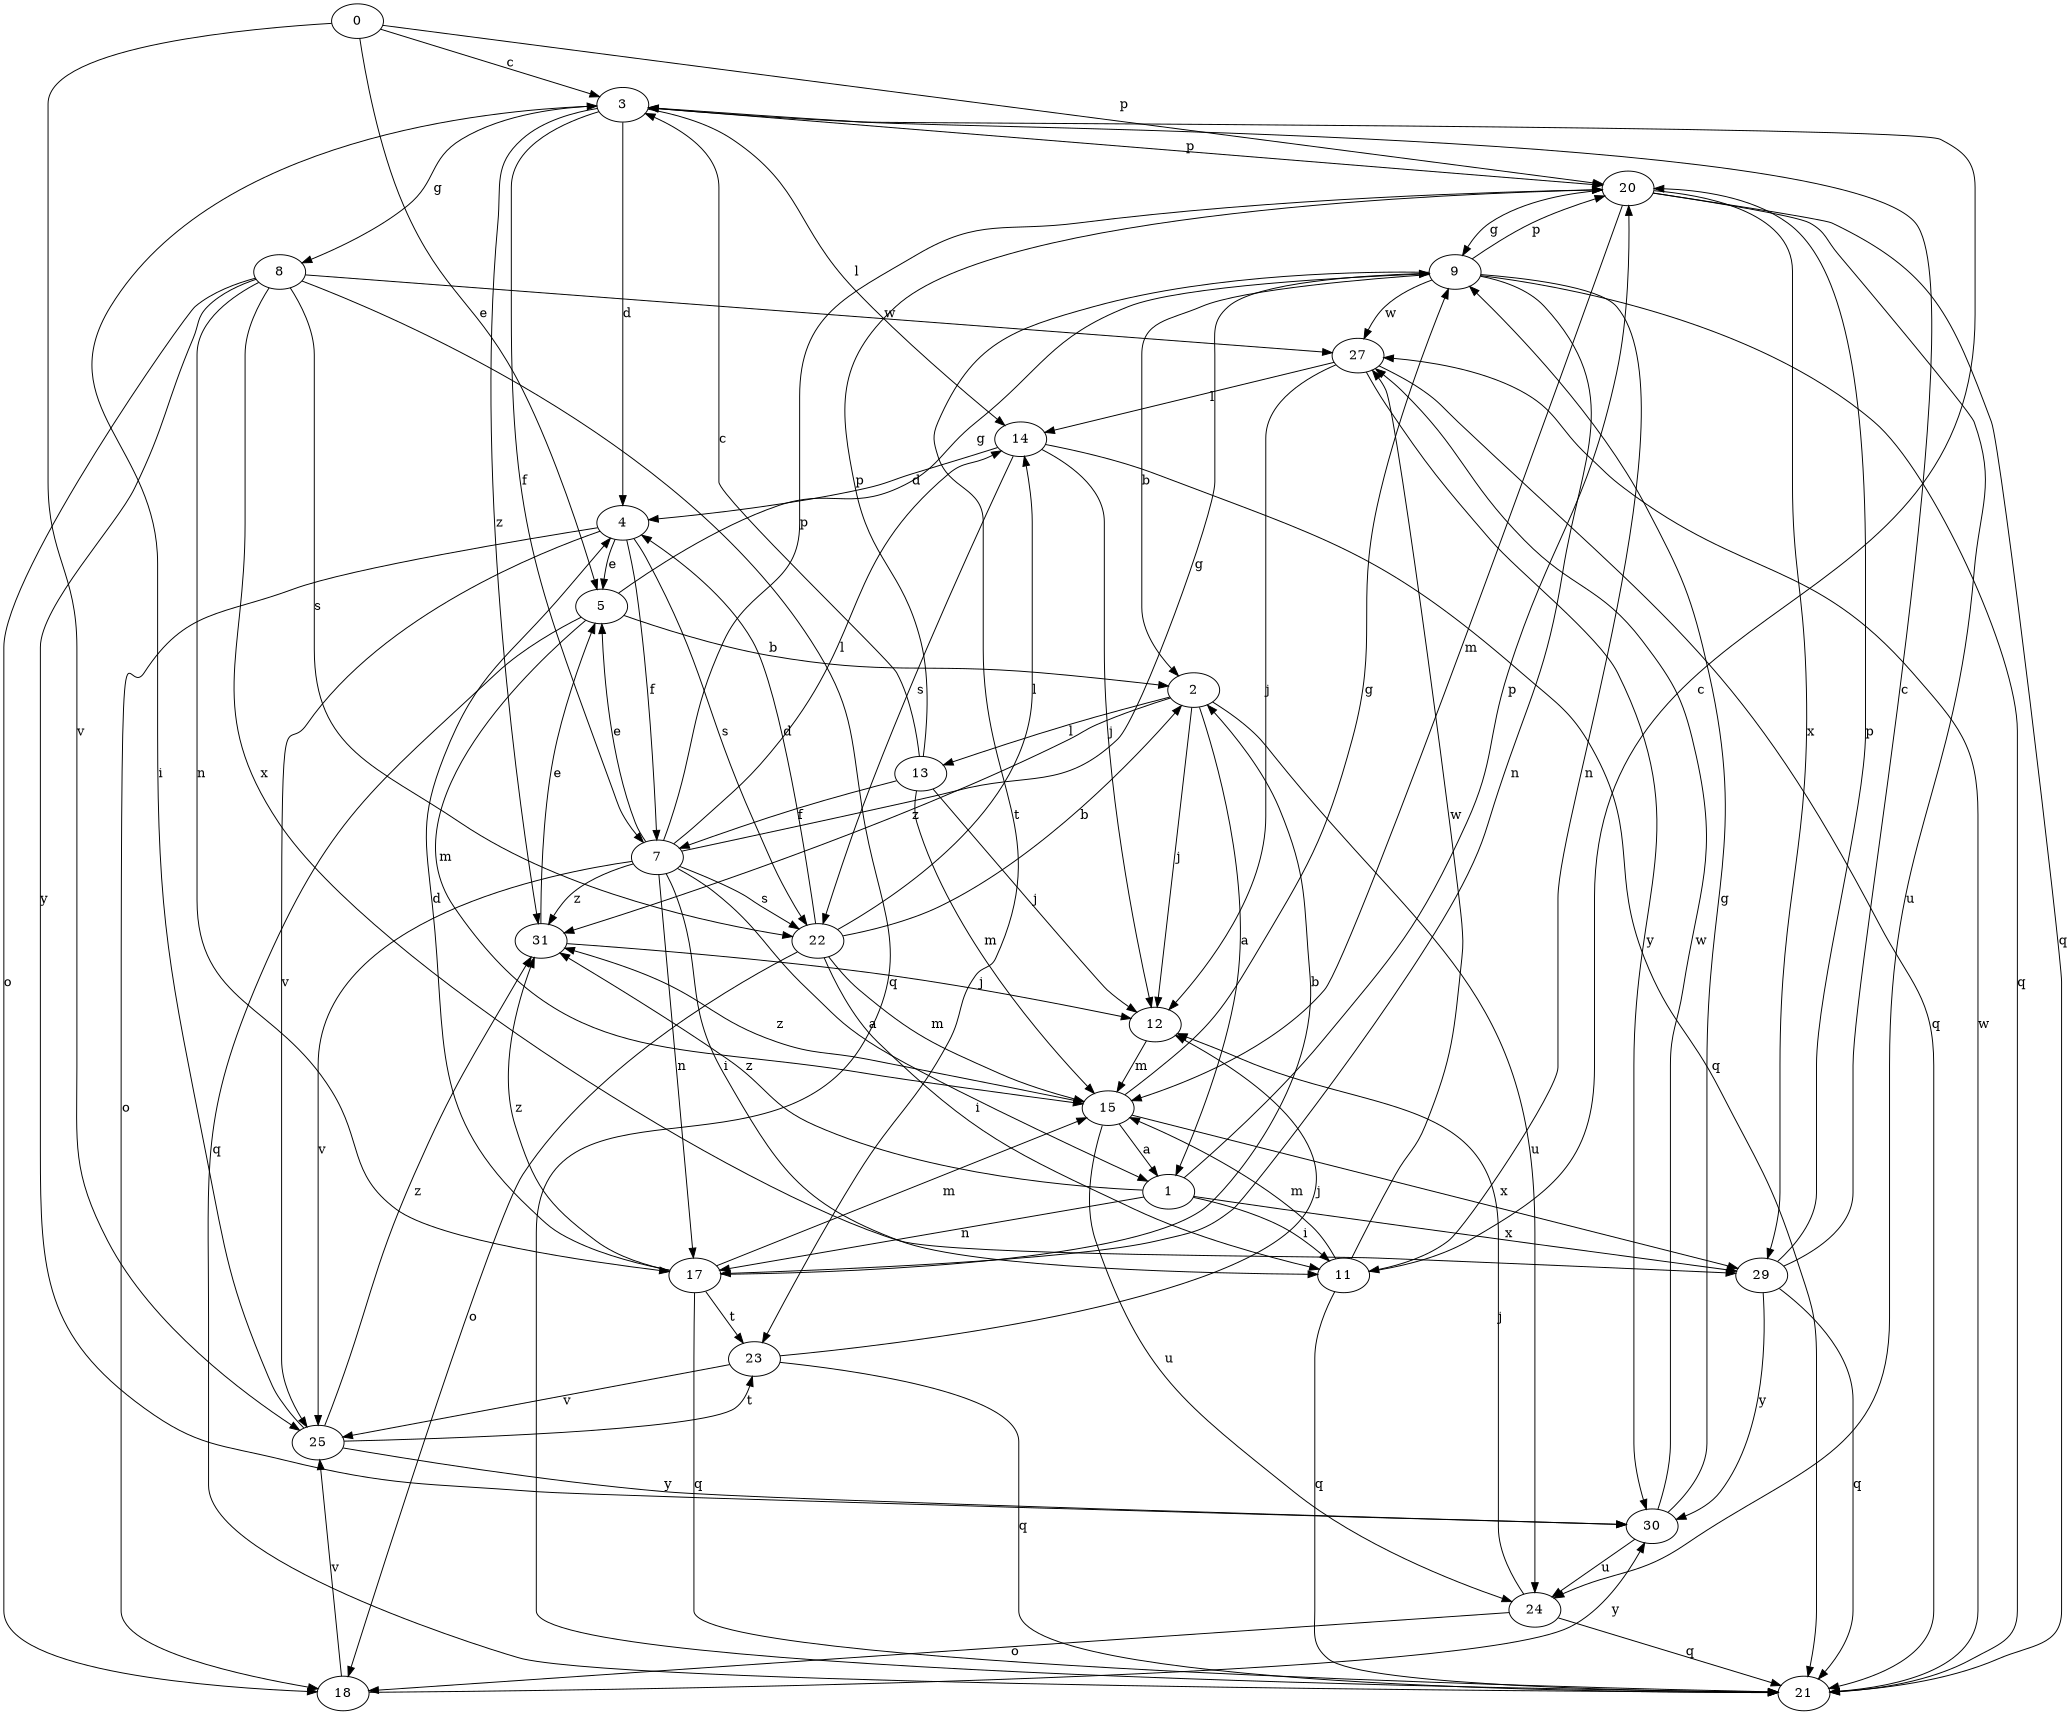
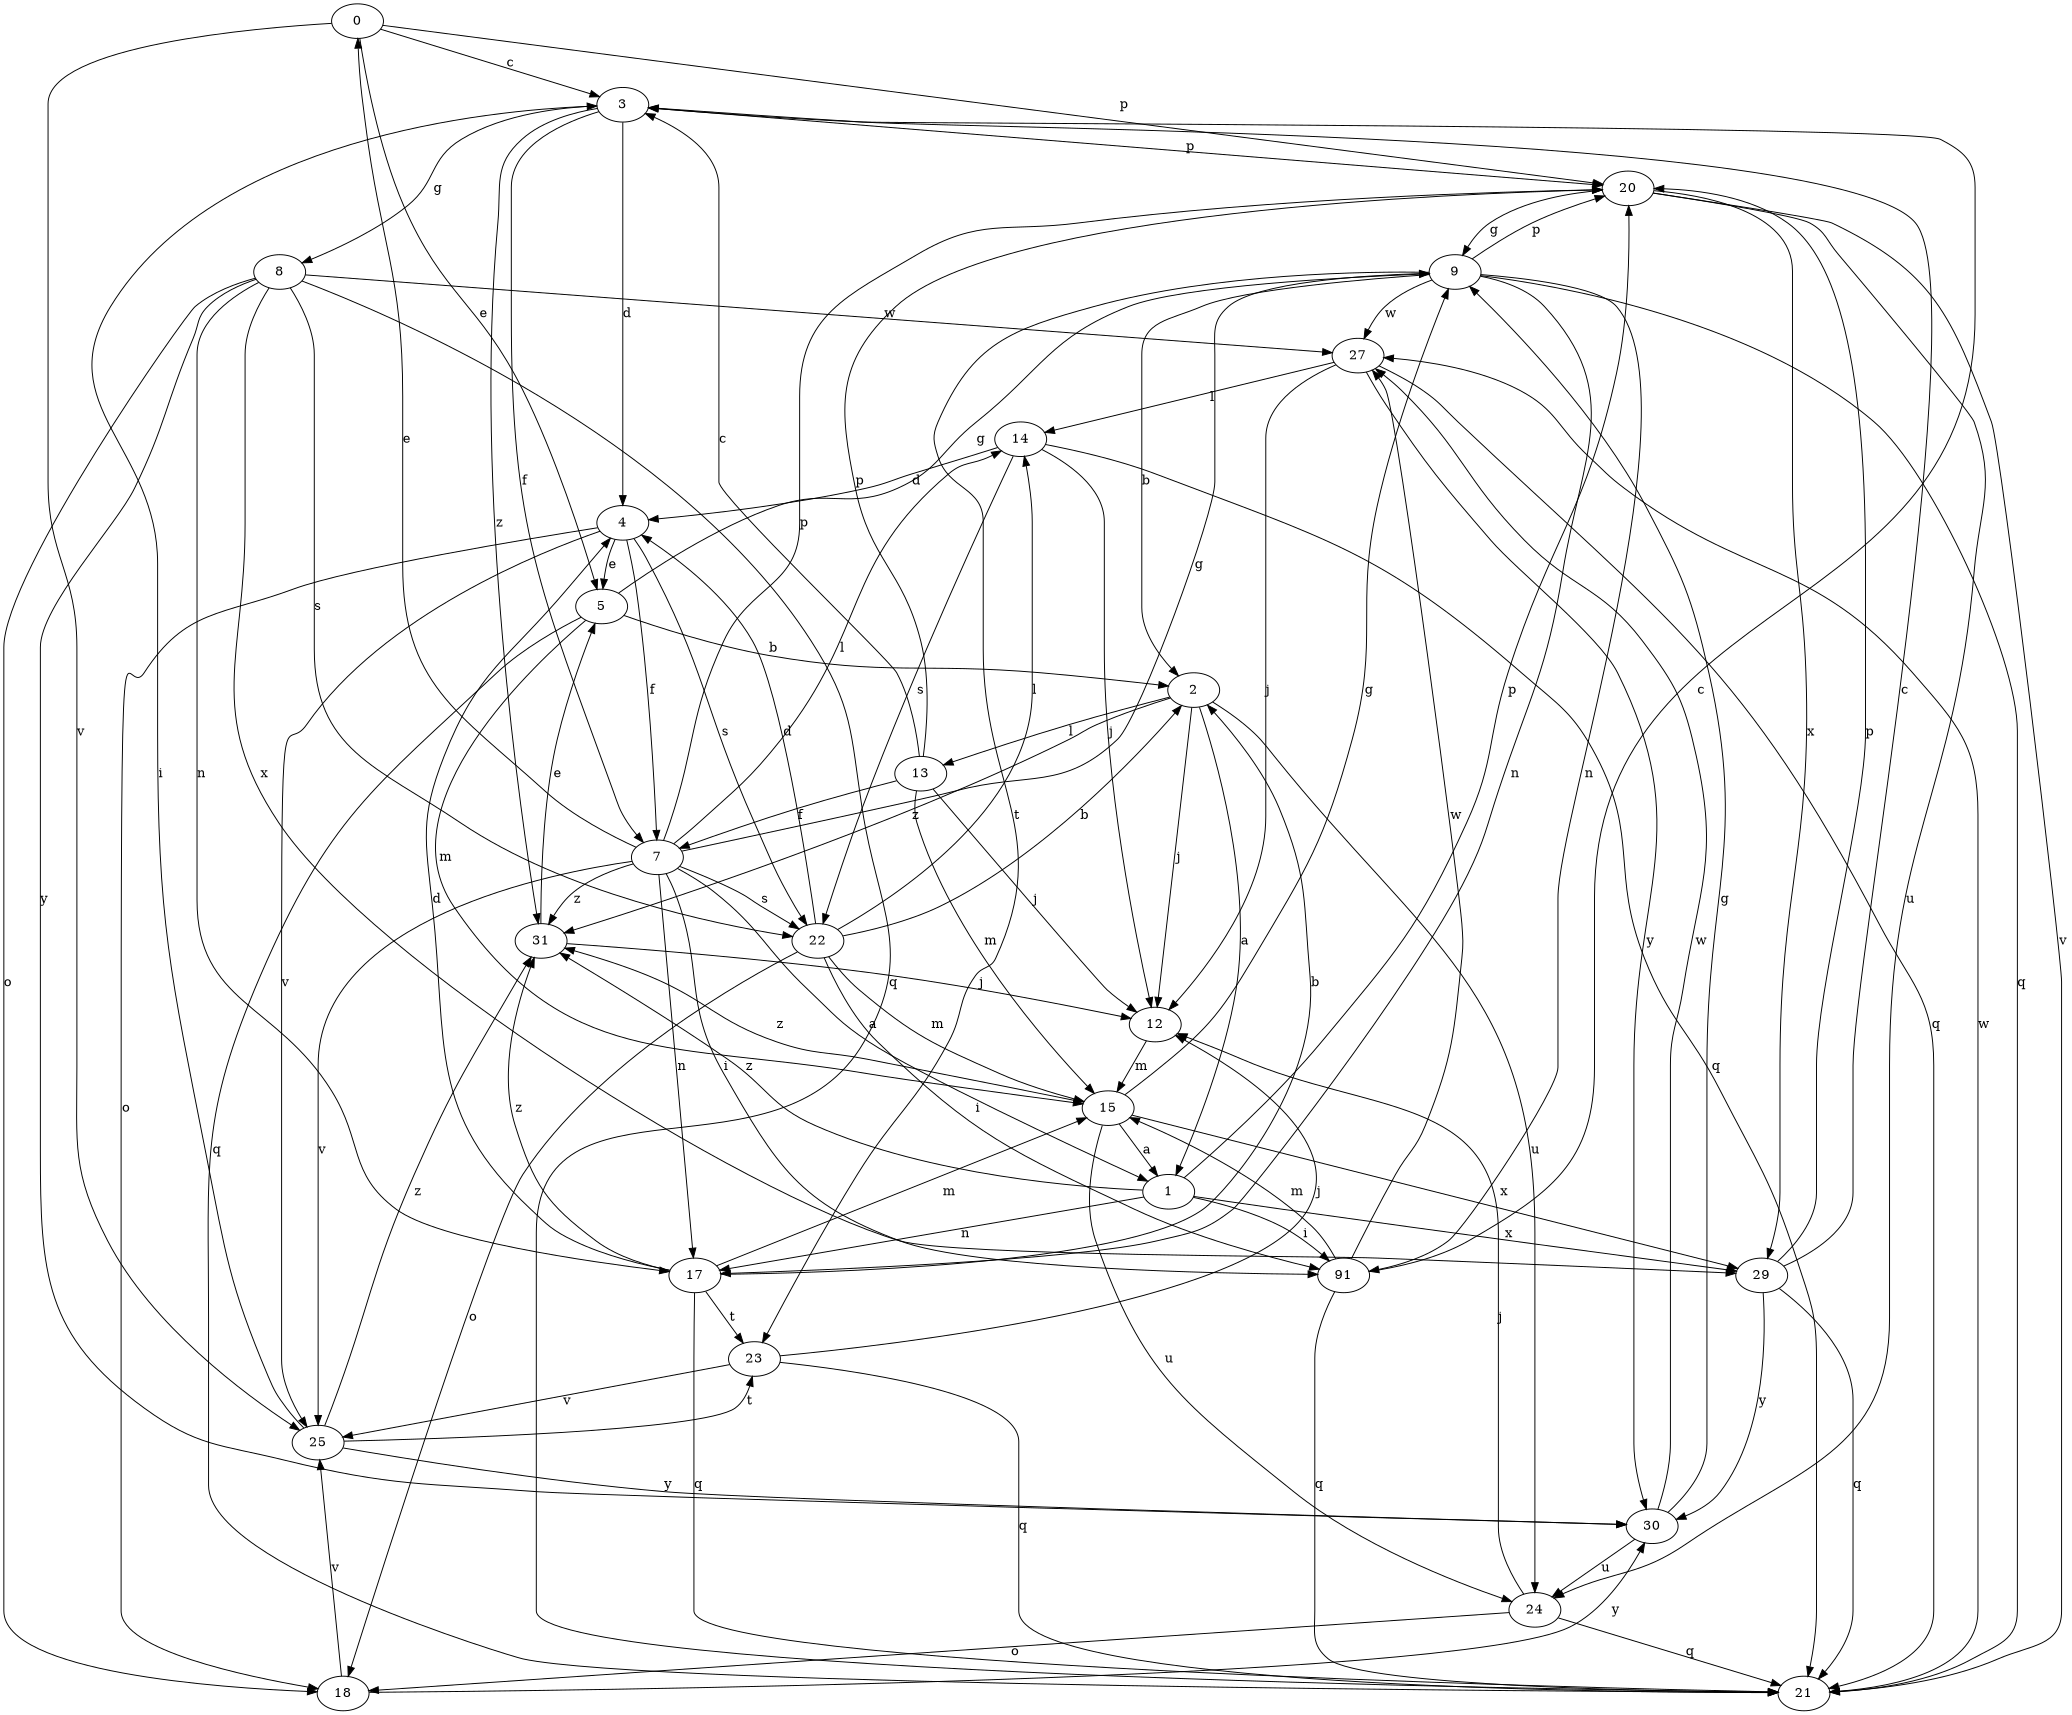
edge "3" -> "14": removed, label "l"
edge "20" -> "15": removed, label "m"
edge "7" -> "5": now "7" -> "0"
edge "20" -> "21": label "q" -> "v"
node "11": label "11" -> "91"
